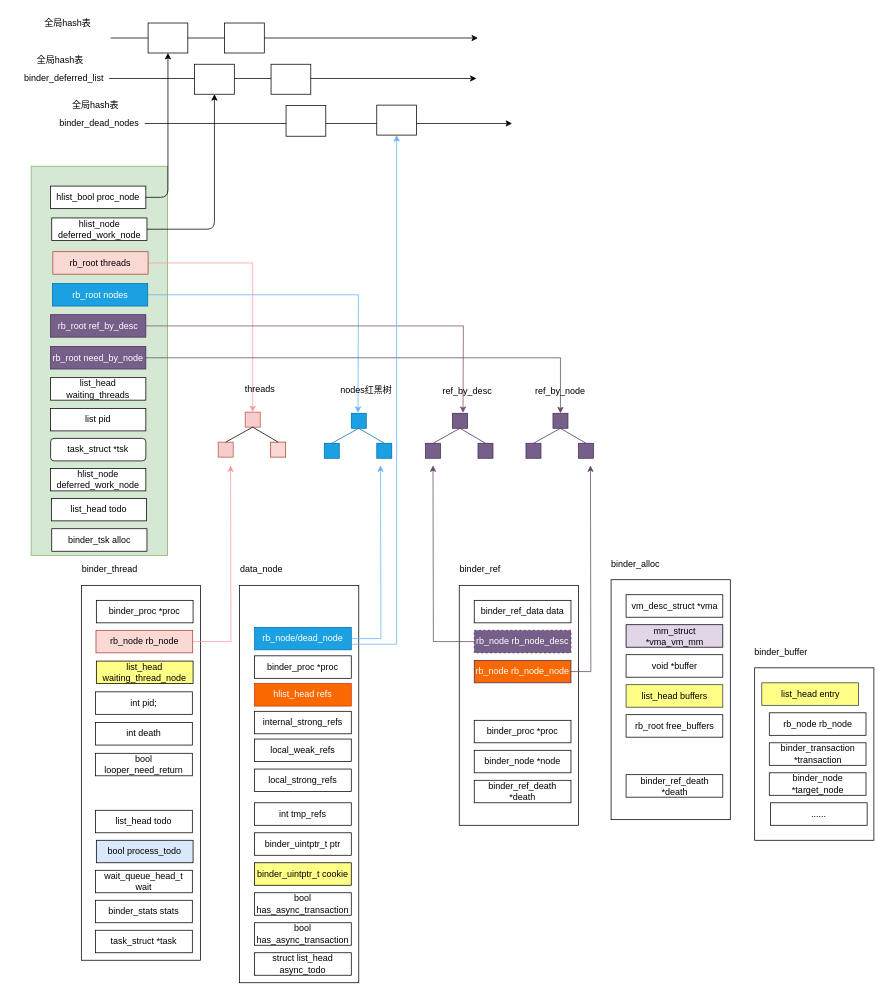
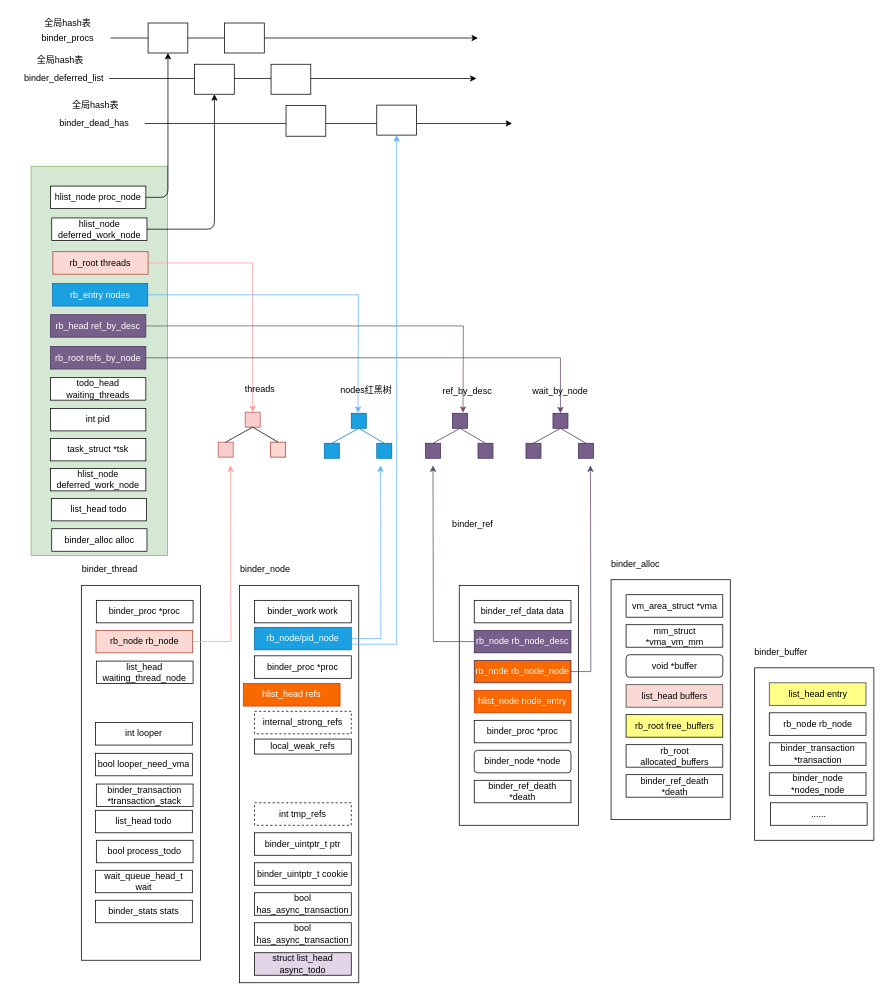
node "binder_procs": added
node "binder_dead_nodes": label "binder_dead_nodes" -> "binder_dead_has"
node "hlist_bool proc_node": label "hlist_bool proc_node" -> "hlist_node proc_node"
node "rb_root nodes": label "rb_root nodes" -> "rb_entry nodes"
node "rb_root ref_by_desc": label "rb_root ref_by_desc" -> "rb_head ref_by_desc"
node "rb_root need_by_node": label "rb_root need_by_node" -> "rb_root refs_by_node"
node "list_head waiting_threads": label "list_head waiting_threads" -> "todo_head waiting_threads"
node "ref_by_node": label "ref_by_node" -> "wait_by_node"
node "list pid": label "list pid" -> "int pid"
node "task_struct *tsk": shape rounded rectangle -> rectangle
node "binder_tsk alloc": label "binder_tsk alloc" -> "binder_alloc alloc"
node "data_node": label "data_node" -> "binder_node"
node "binder_ref": moved (496, 570) -> (488, 525)
node "vm_desc_struct *vma": label "vm_desc_struct *vma" -> "vm_area_struct *vma"
node "binder_work work": added
node "mm_struct *vma_vm_mm": fillcolor #e1d5e7 -> #ffffff
node "rb_node/dead_node": label "rb_node/dead_node" -> "rb_node/pid_node"
node "rb_node rb_node_desc": style dashed -> solid
node "void *buffer": shape rectangle -> rounded rectangle
node "list_head waiting_thread_node": fillcolor #ffff88 -> #ffffff
node "list_head entry": moved (810, 694) -> (818, 694)
node "hlist_head refs": moved (303, 695) -> (292, 695)
node "list_head buffers": fillcolor #ffff88 -> #fad9d5
node "hlist_node node_entry": added
node "int pid;": removed
node "internal_strong_refs": style solid -> dashed
node "rb_root free_buffers": fillcolor #ffffff -> #ffff88
node "int death": label "int death" -> "int looper"
node "local_weak_refs": size 97x23 -> 97x15
node "rb_root allocated_buffers": added
node "binder_node *node": shape rectangle -> rounded rectangle
node "bool looper_need_return": label "bool looper_need_return" -> "bool looper_need_vma"
node "local_strong_refs": removed
node "binder_node *target_node": label "binder_node *target_node" -> "binder_node *nodes_node"
node "binder_transaction *transaction_stack": added
node "int tmp_refs": style solid -> dashed
node "bool process_todo": fillcolor #dae8fc -> #ffffff
node "binder_uintptr_t cookie": fillcolor #ffff88 -> #ffffff
node "task_struct *task": removed
node "struct list_head async_todo": fillcolor #ffffff -> #e1d5e7
